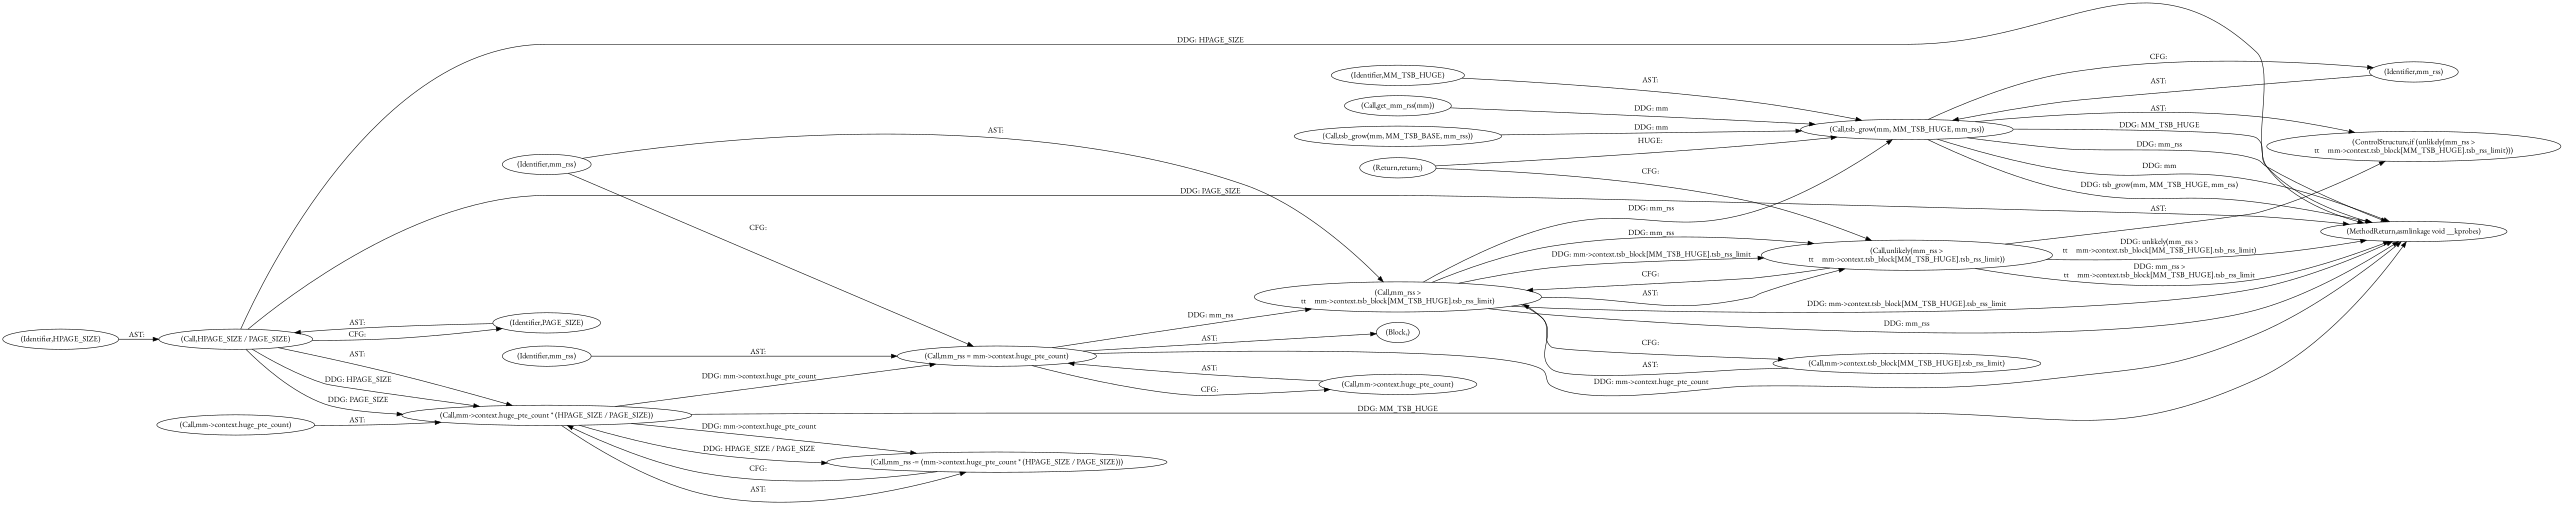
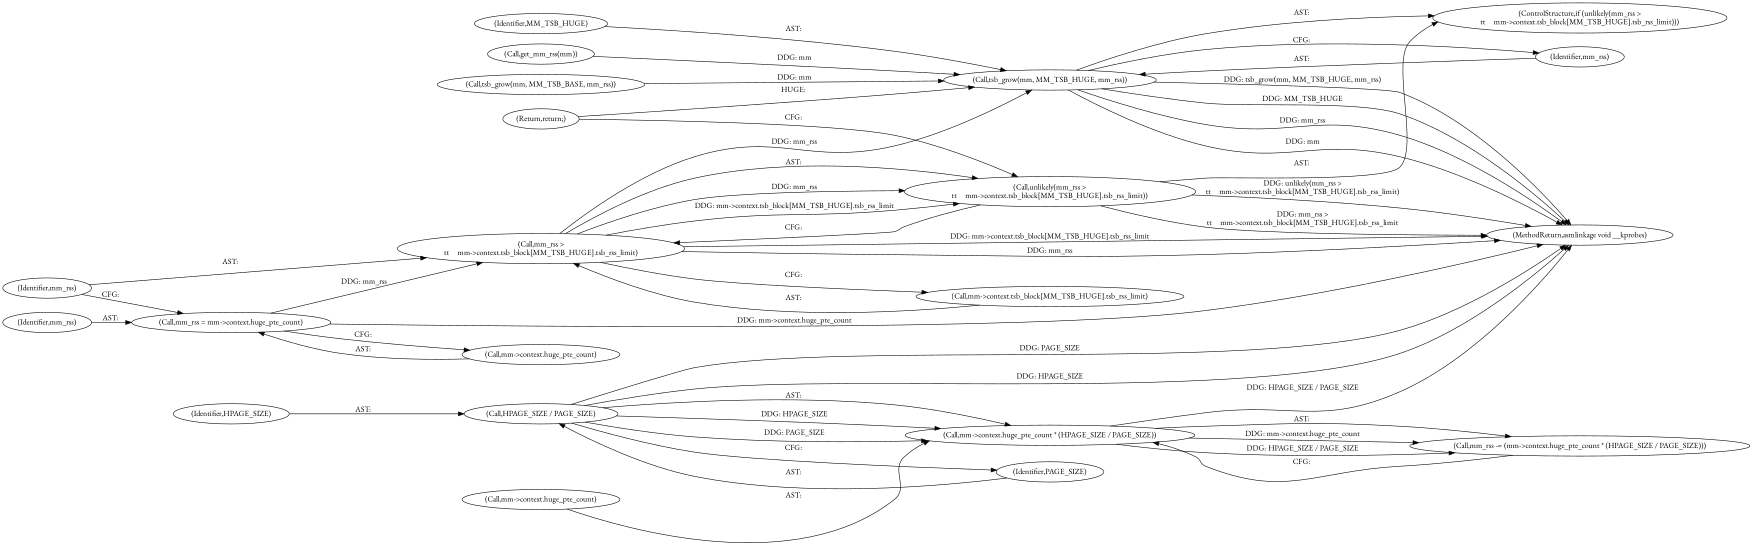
node "(Block,)": removed
edge "(Call,mm->context.huge_pte_count * (HPAGE_SIZE / PAGE_SIZE))" -> "(Call,mm_rss = mm->context.huge_pte_count)": removed, label "DDG: mm->context.huge_pte_count"
edge "(Call,mm->context.huge_pte_count * (HPAGE_SIZE / PAGE_SIZE))" -> "(MethodReturn,asmlinkage void __kprobes)": label "DDG: MM_TSB_HUGE" -> "DDG: HPAGE_SIZE / PAGE_SIZE"
